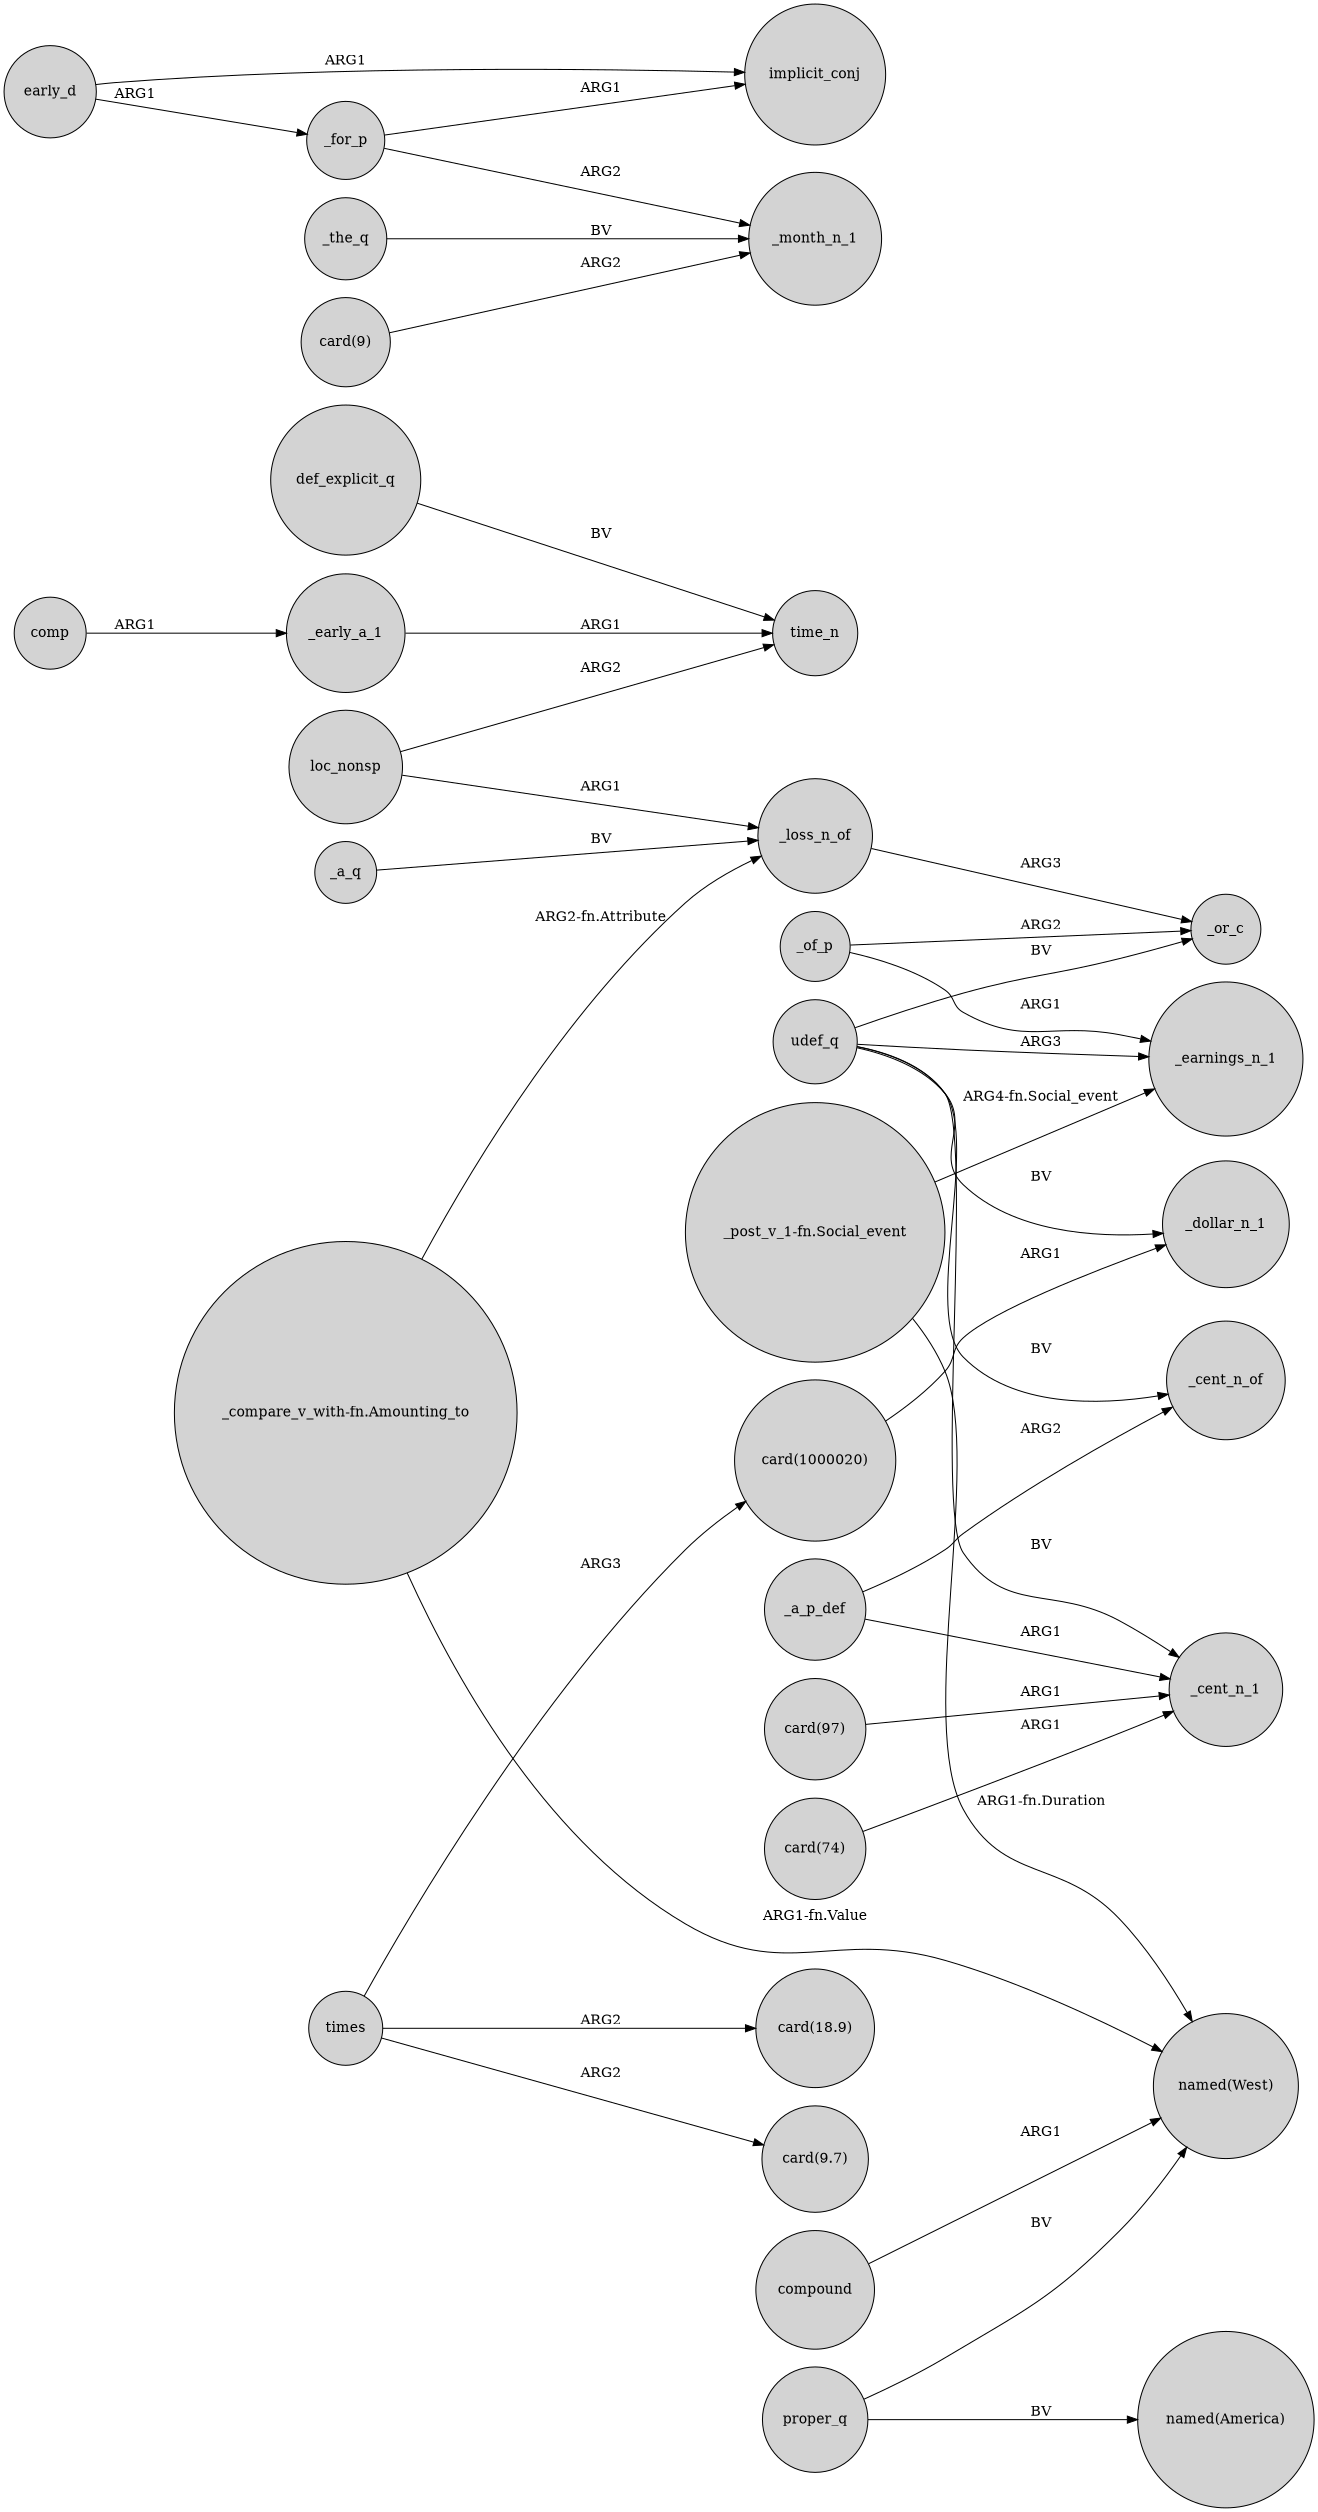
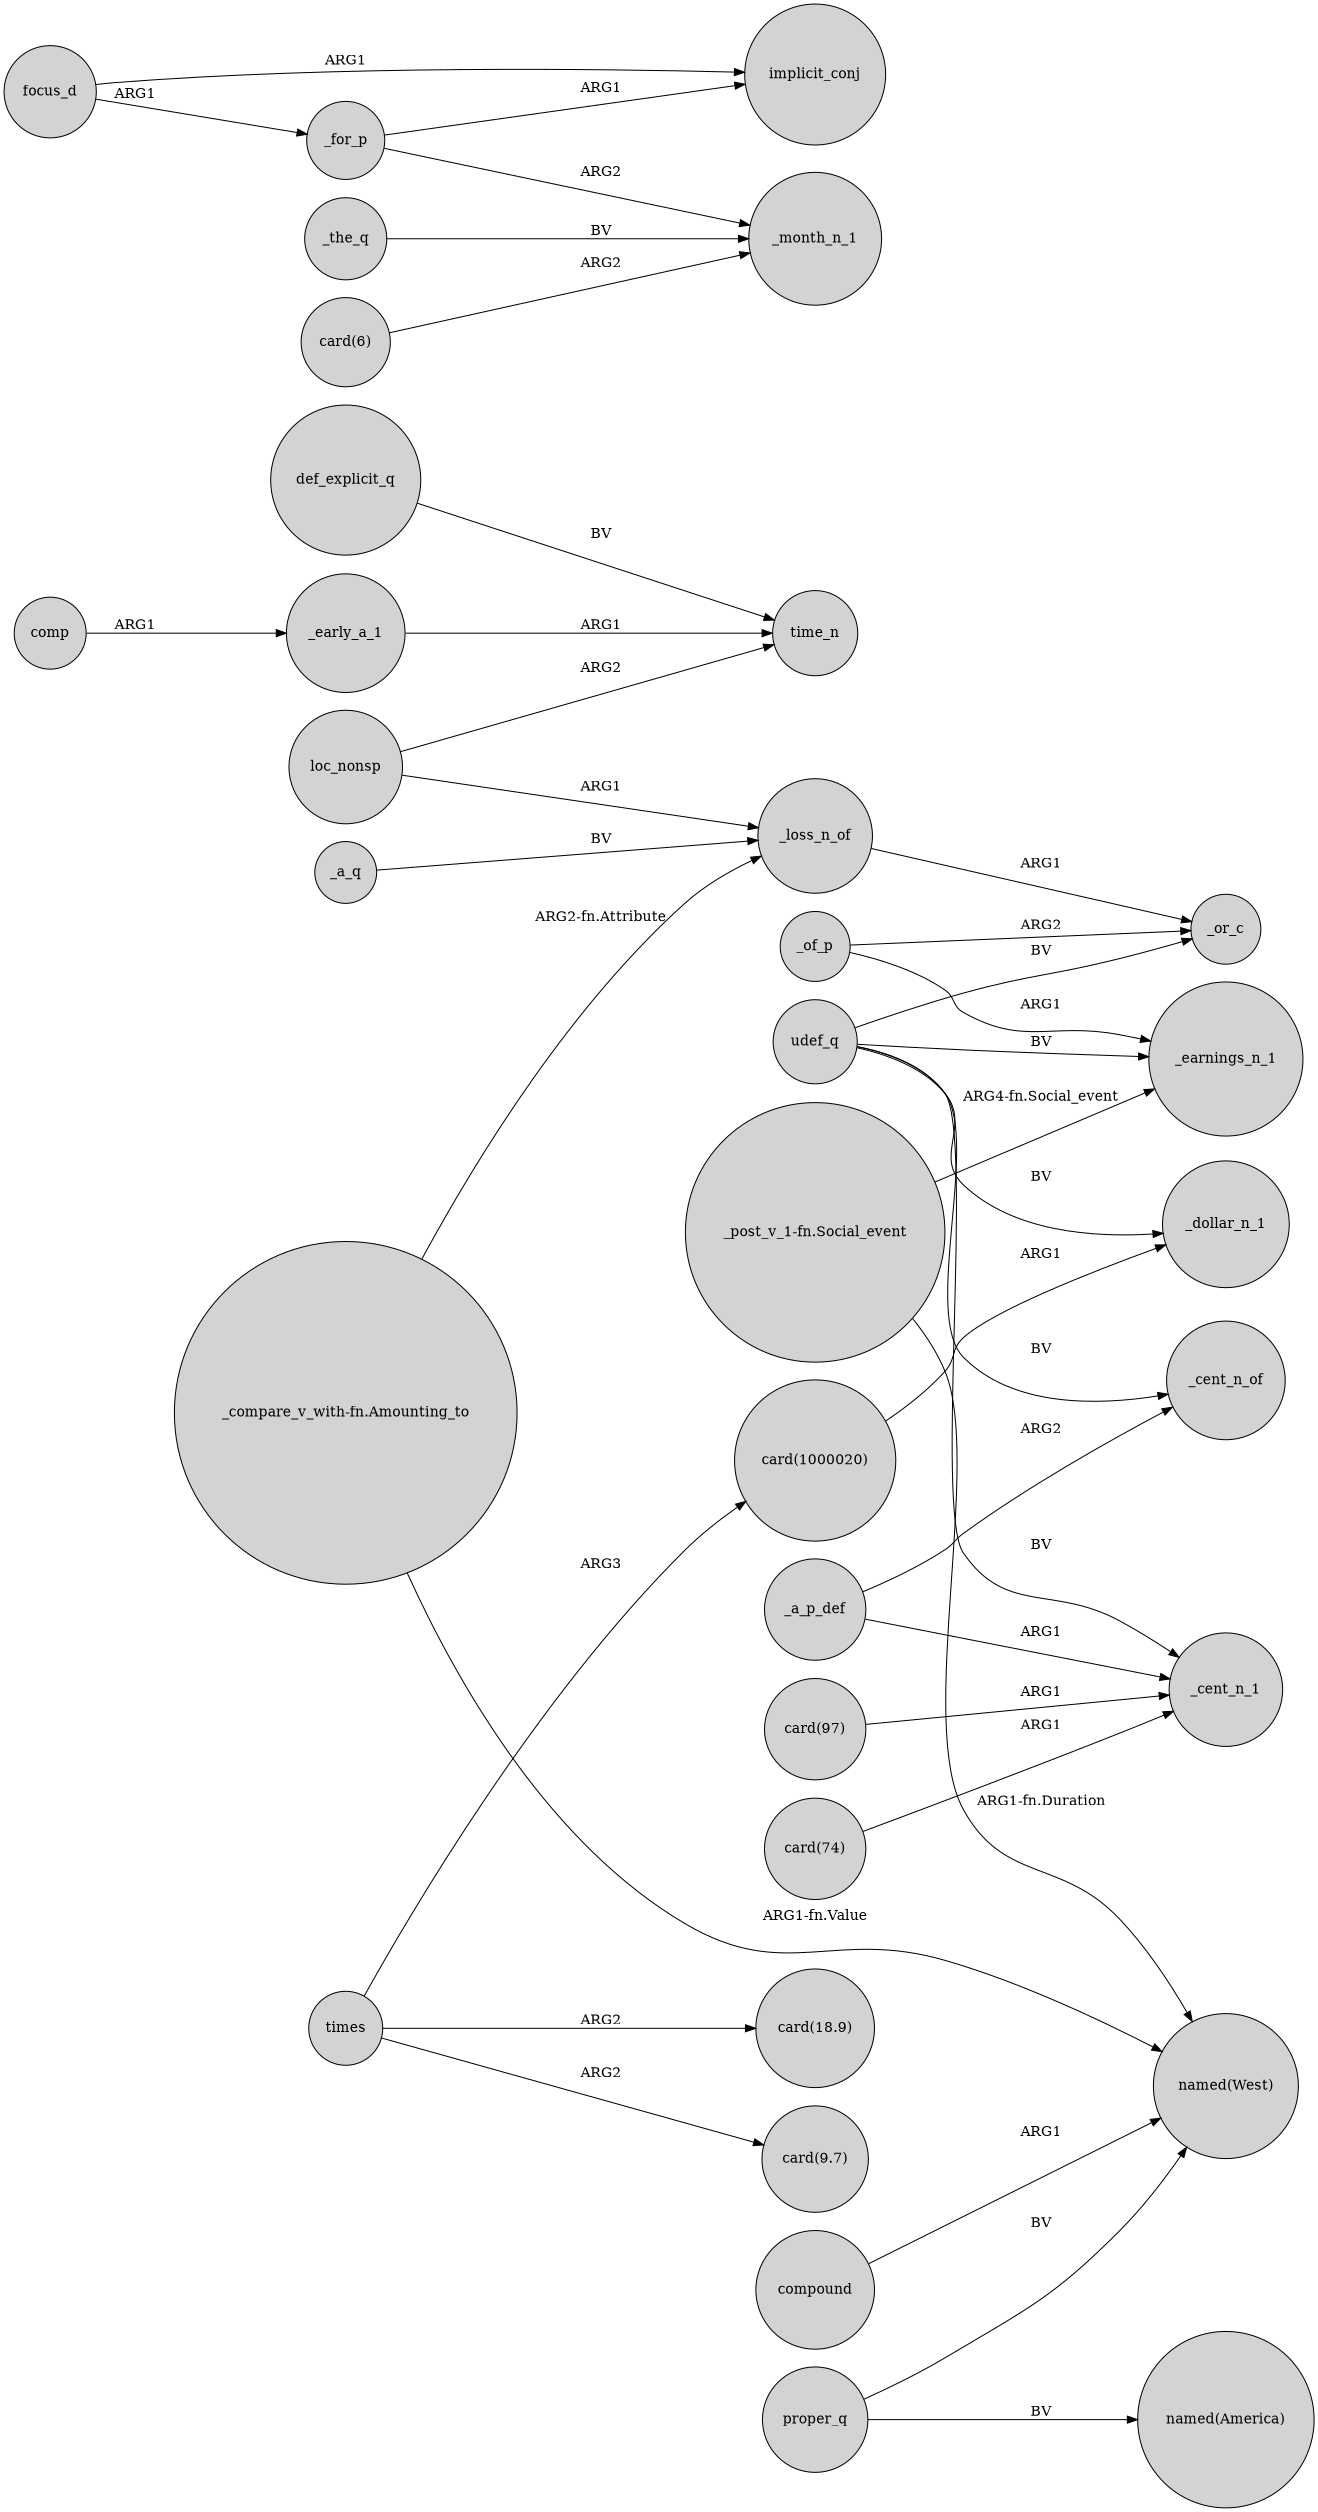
node "early_d": label "early_d" -> "focus_d"
node "card(9)": label "card(9)" -> "card(6)"
edge "_loss_n_of" -> "_or_c": label "ARG3" -> "ARG1"
edge "udef_q" -> "_earnings_n_1": label "ARG3" -> "BV"
